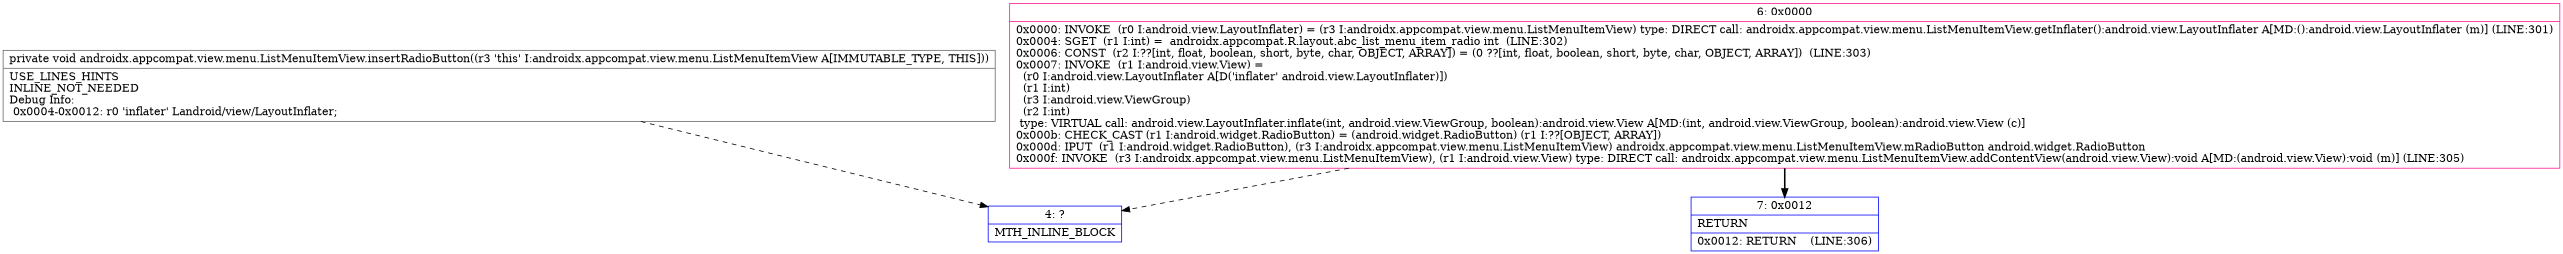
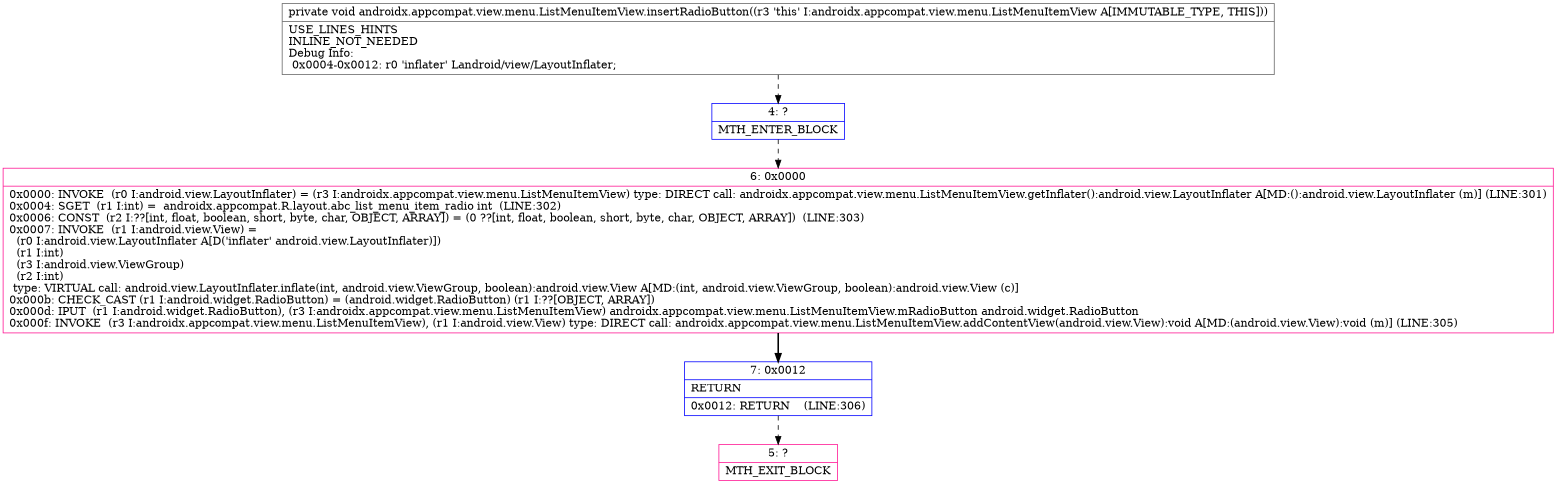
edge "6: 0x0000" -> "4: ?": reversed
node "4: ?": text "MTH_INLINE_BLOCK" -> "MTH_ENTER_BLOCK"
node "5: ?": added
